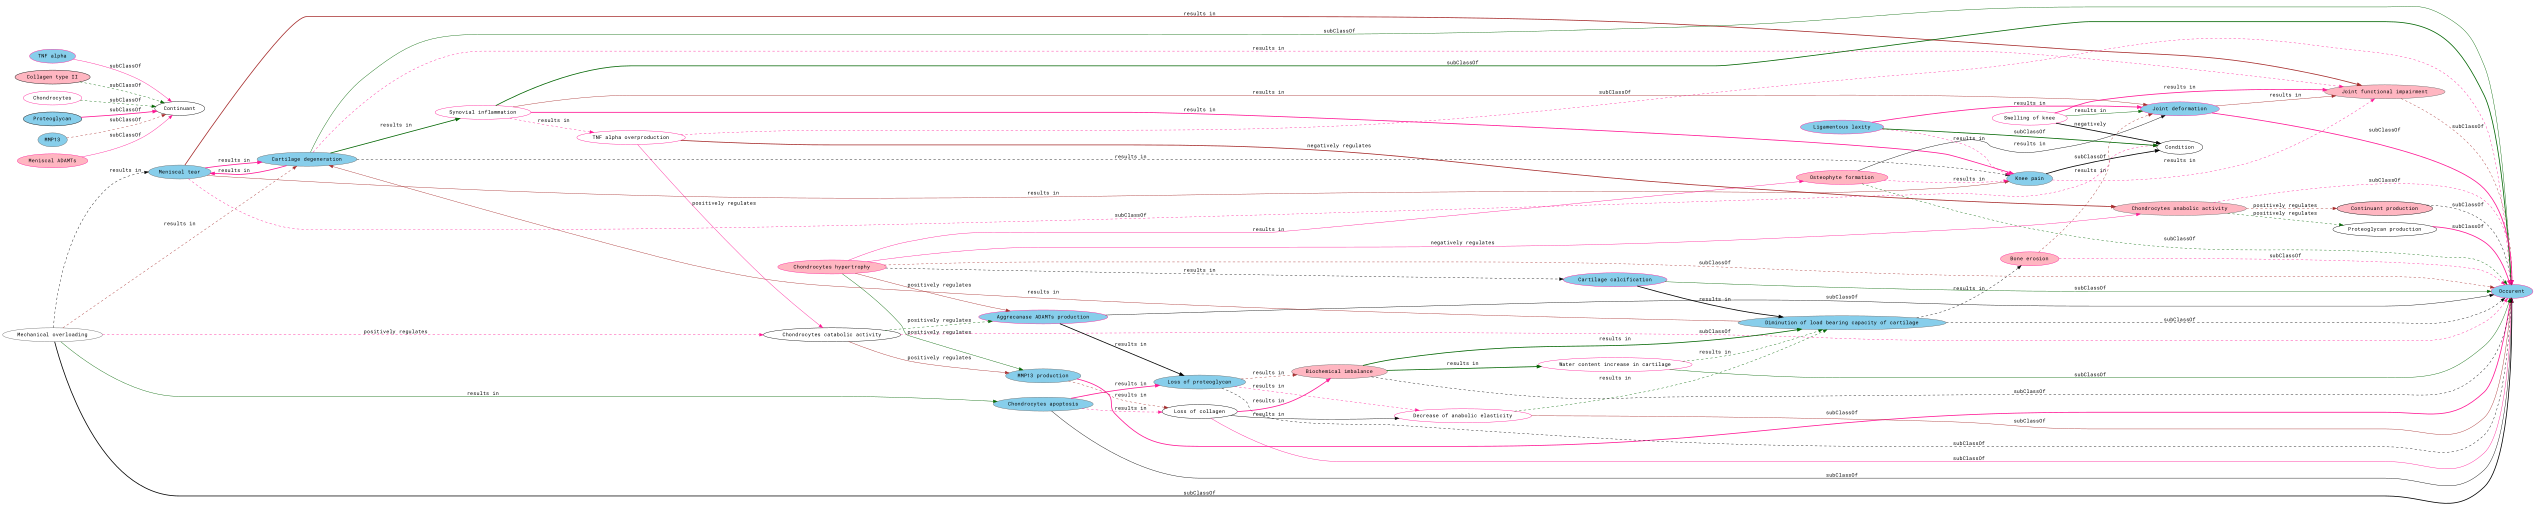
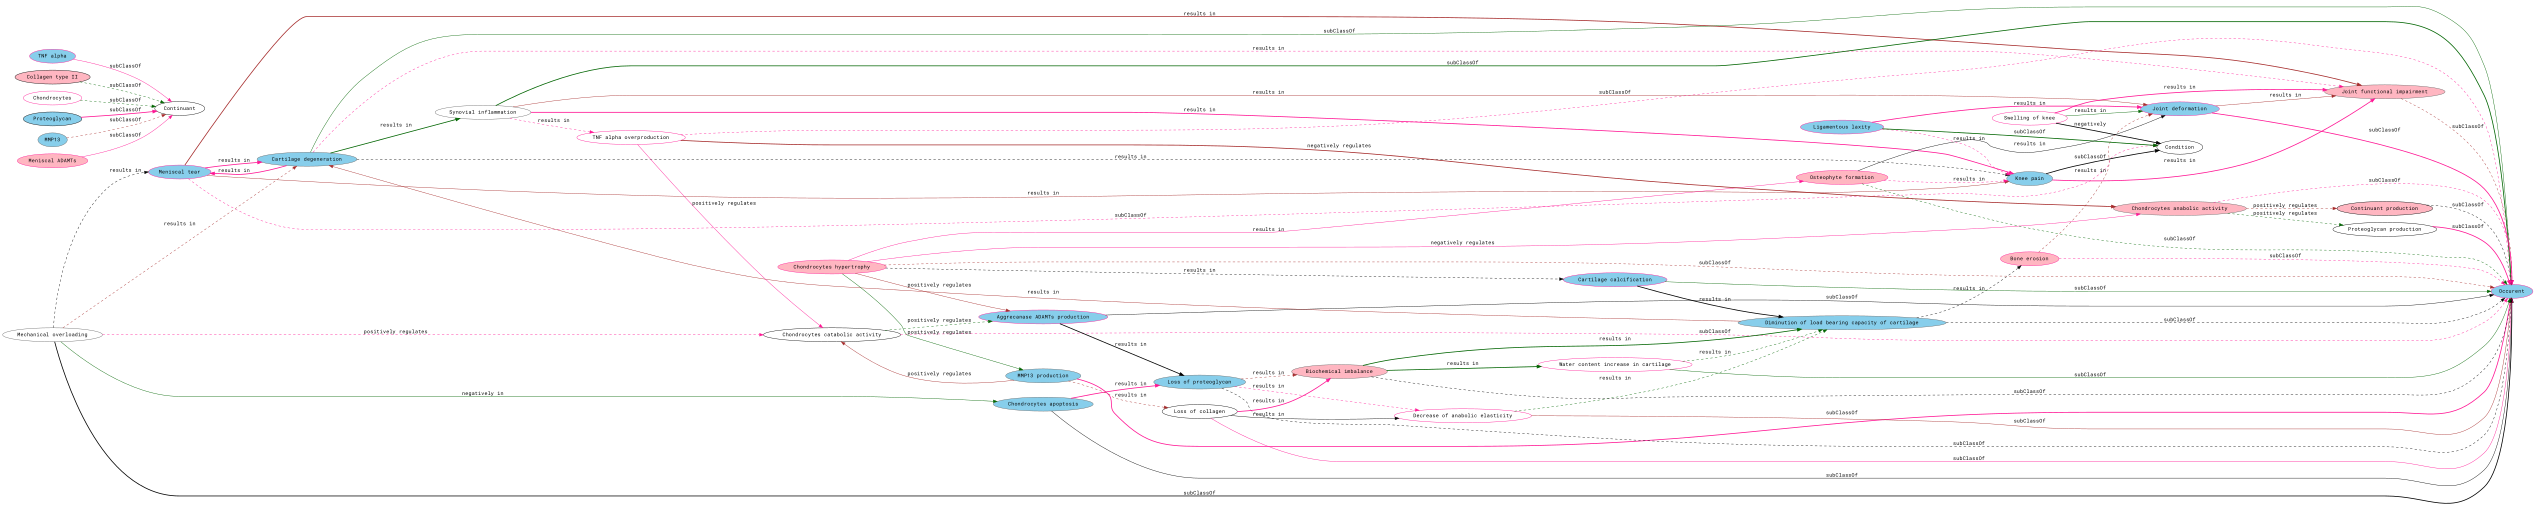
node "Synovial inflammation": color deeppink -> gray40
edge "Knee pain" -> "Joint functional impairment": style dashed -> bold
node "Meniscal tear": color gray40 -> deeppink
edge "Chondrocytes catabolic activity" -> "MMP13 production": reversed
edge "Mechanical overloading" -> "Chondrocytes apoptosis": label "results in" -> "negatively in"
edge "Chondrocytes apoptosis" -> "Loss of collagen": removed, label "results in"
